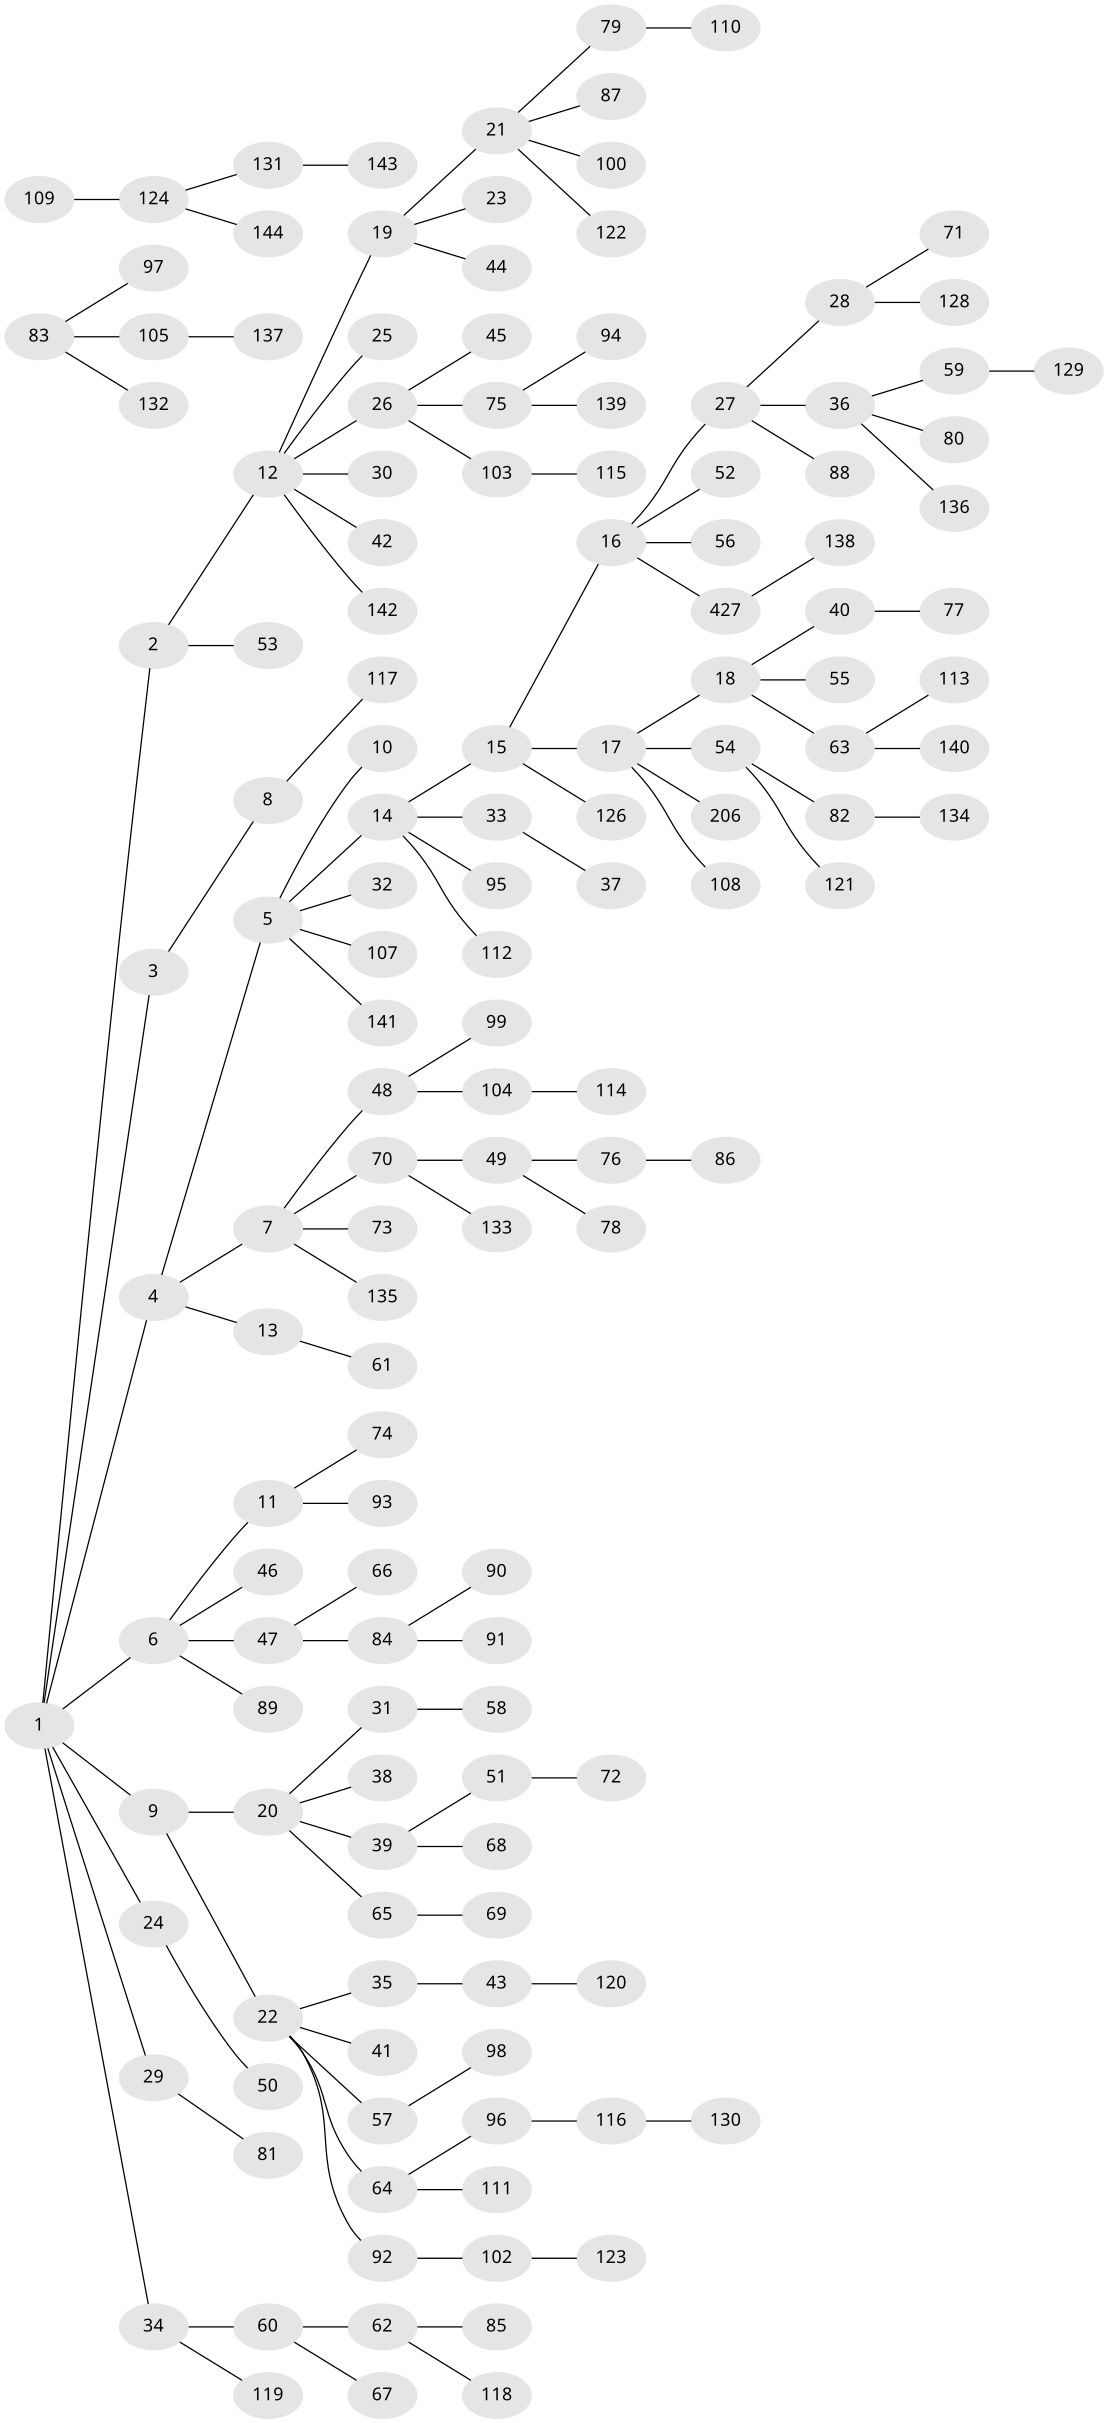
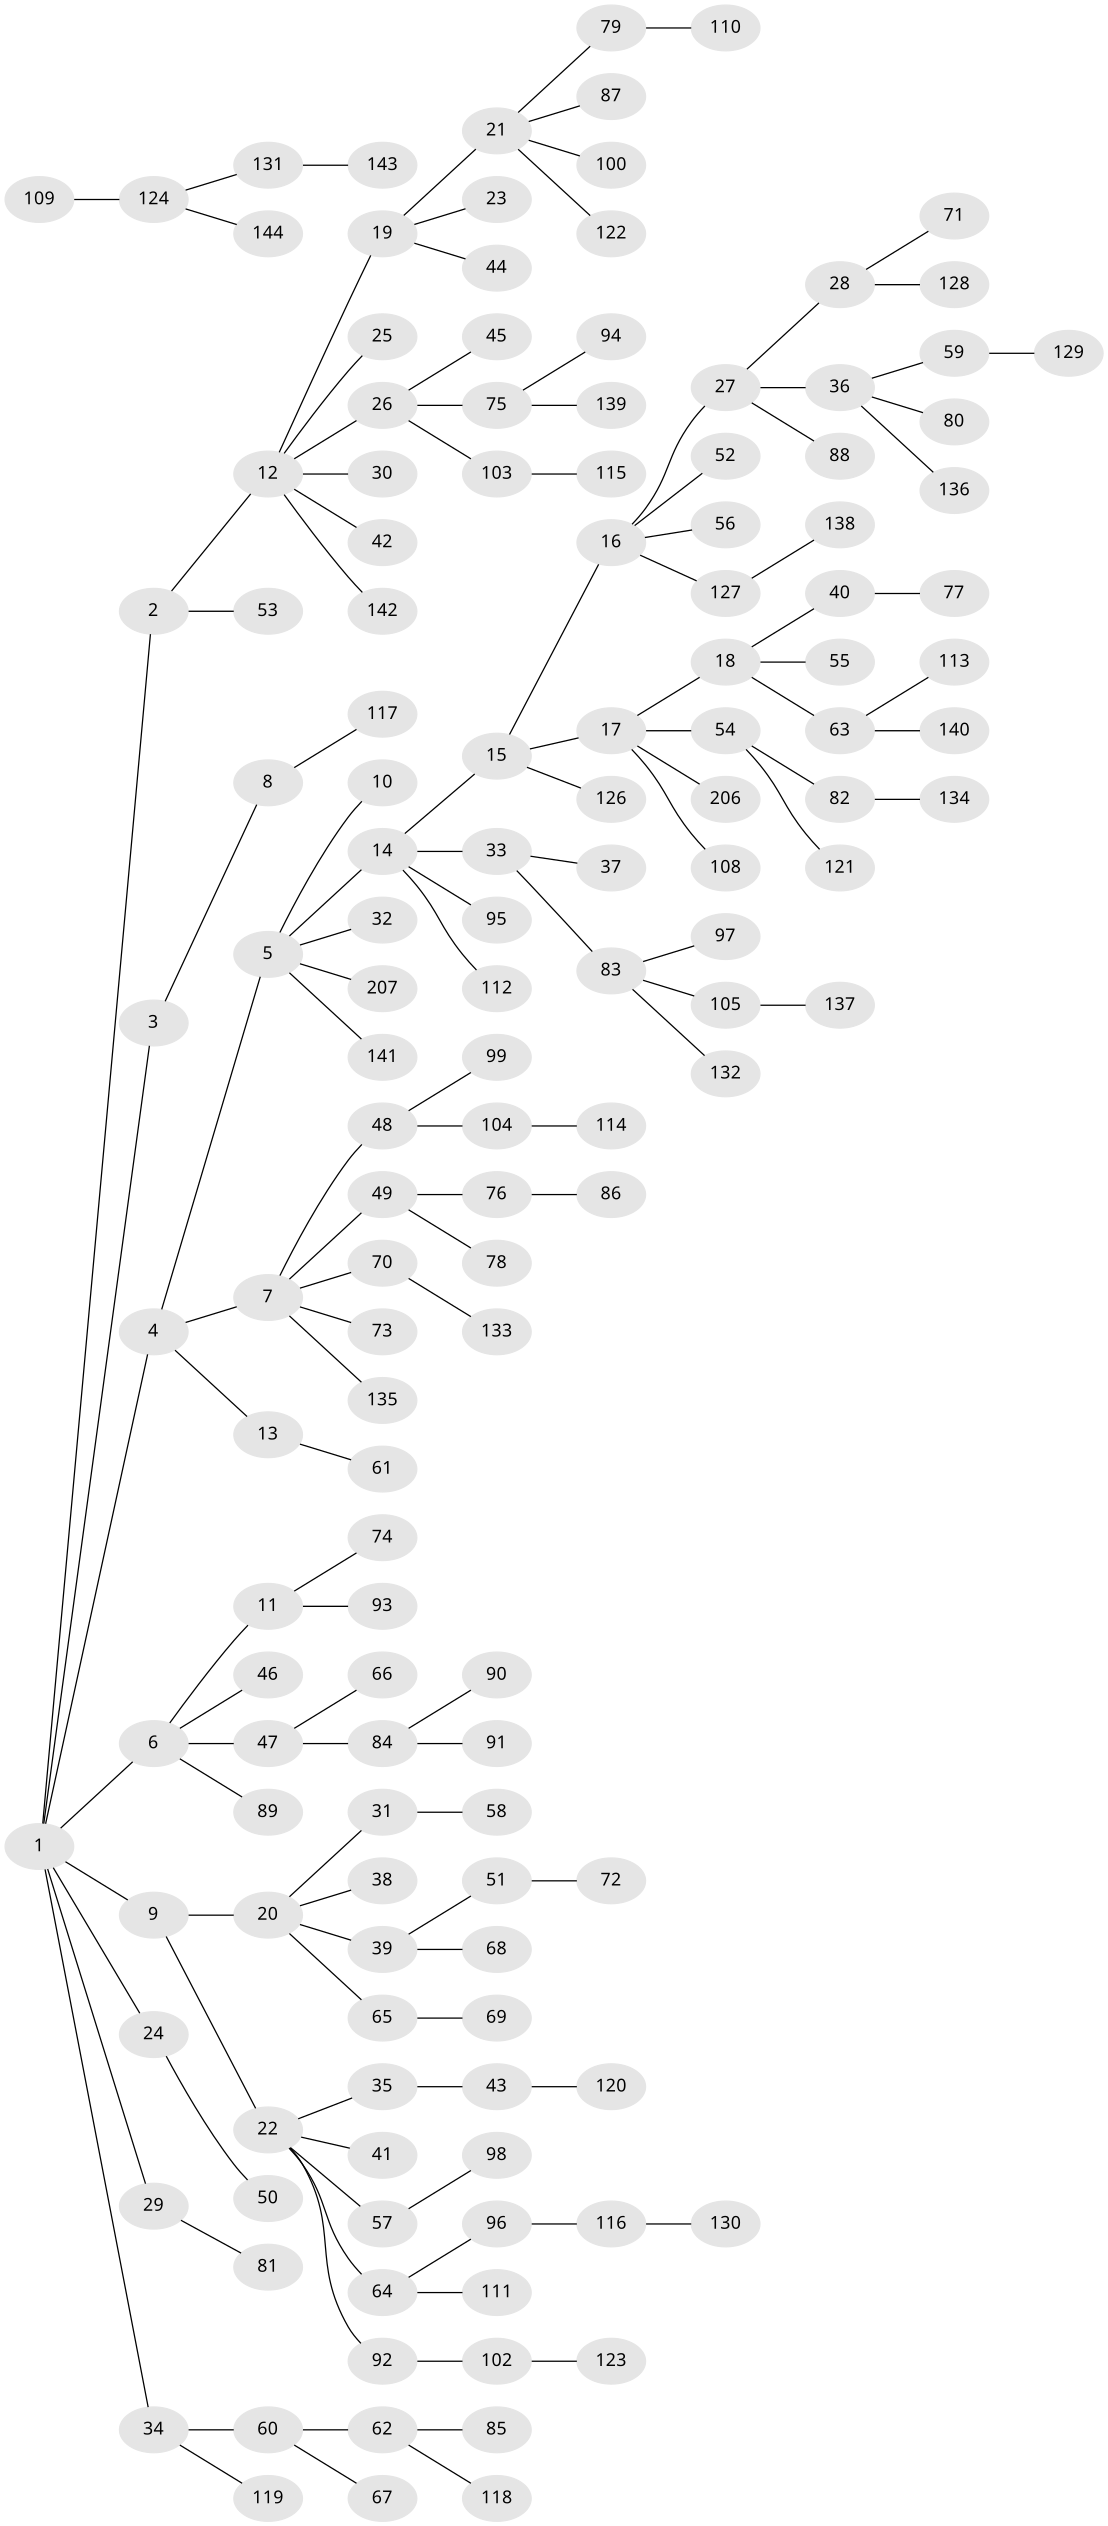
node "427": label "427" -> "127"
edge "33" -- "83": added
node "107": label "107" -> "207"
edge "70" -- "49": now "7" -- "49"
